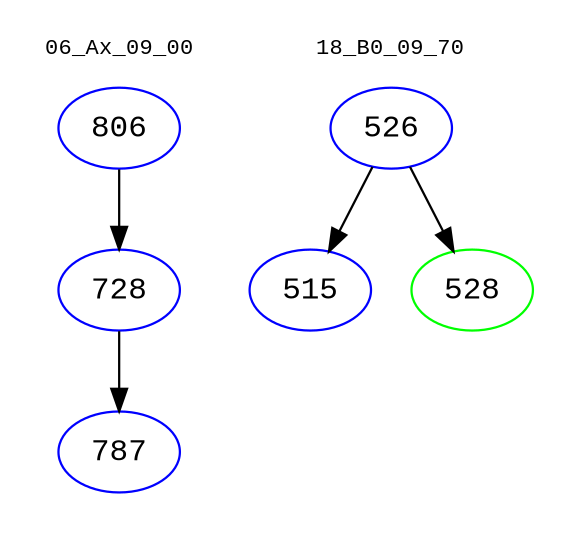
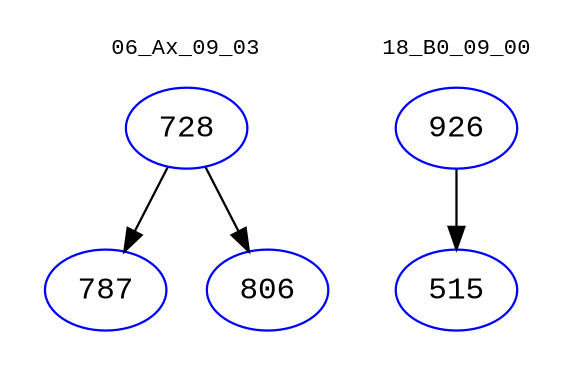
cluster "06_Ax_09_00": label "06_Ax_09_00" -> "06_Ax_09_03"
cluster "18_B0_09_70": label "18_B0_09_70" -> "18_B0_09_00"
node "526": label "526" -> "926"
edge "806" -> "728": reversed
node "528": removed
